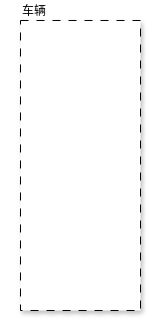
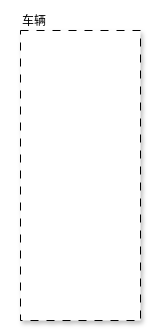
node "车辆": moved (81, 166) -> (81, 176)
